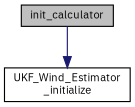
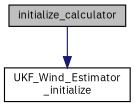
node "init_calculator": label "init_calculator" -> "initialize_calculator"
